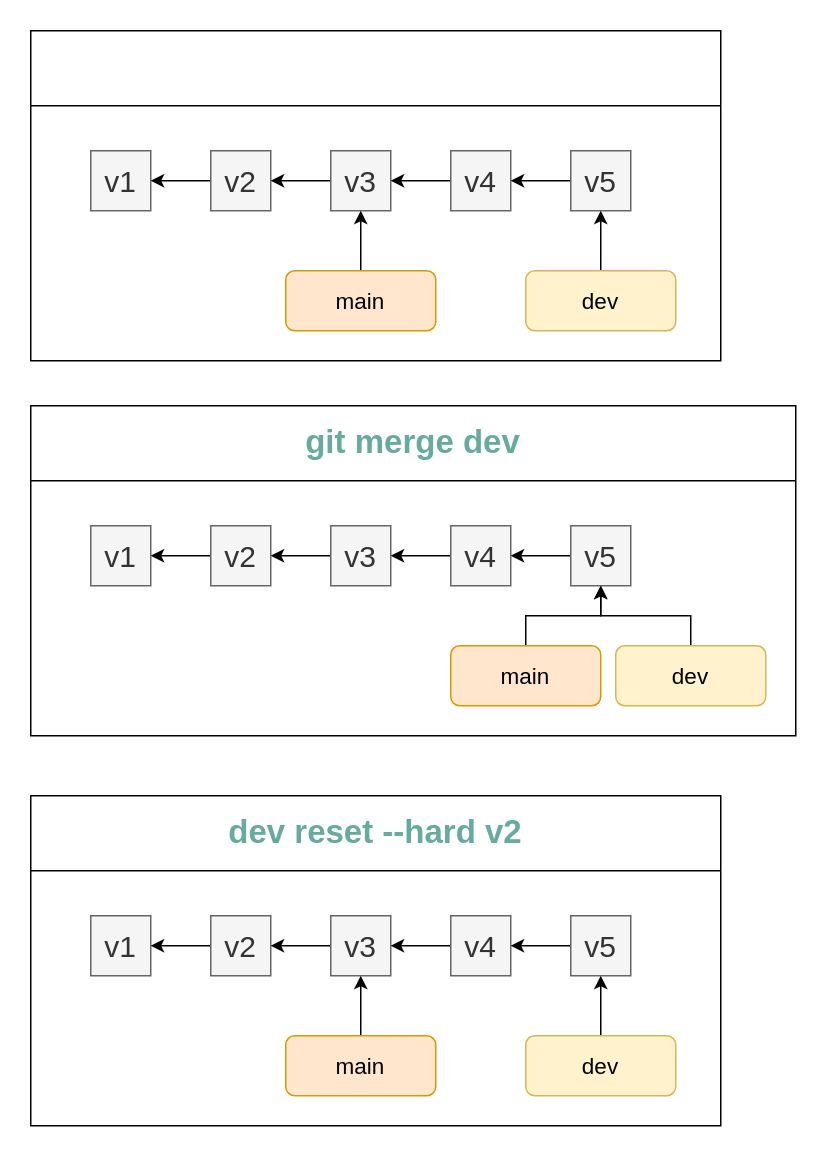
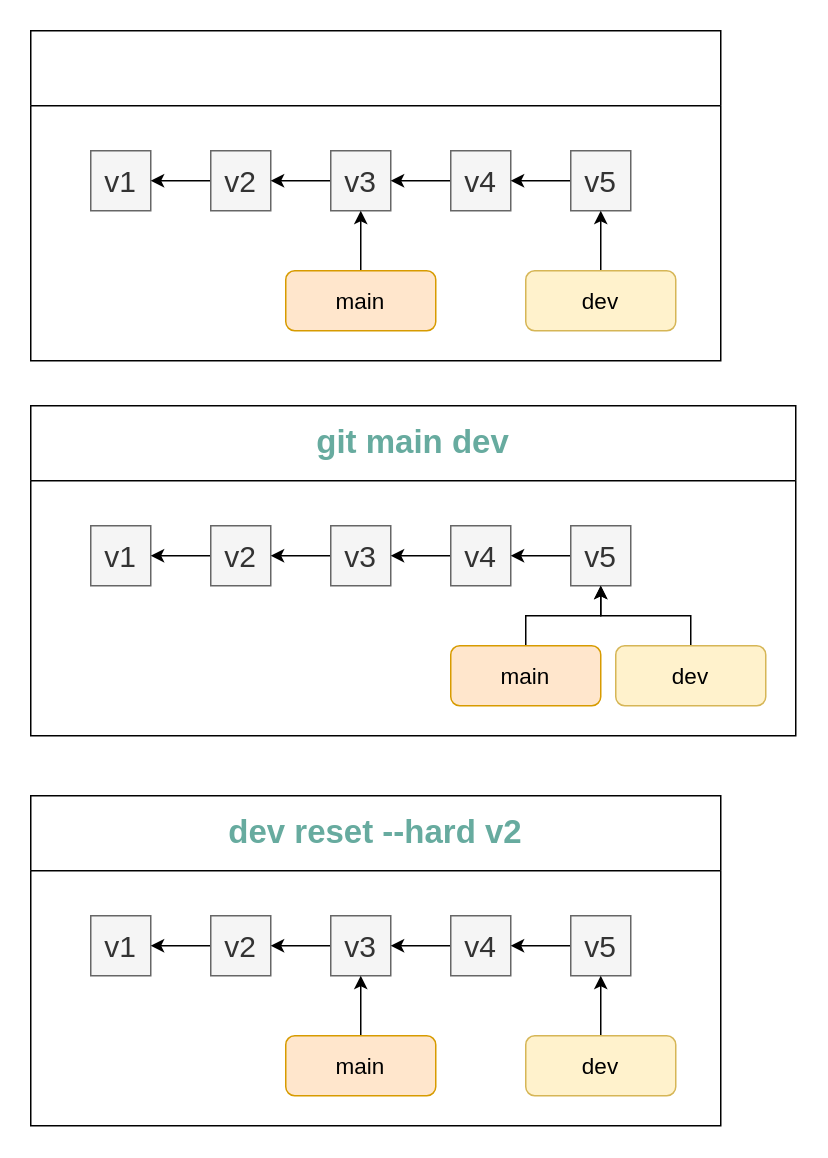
node "git merge dev": label "git merge dev" -> "git main dev"
